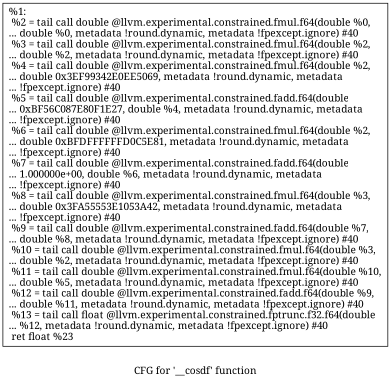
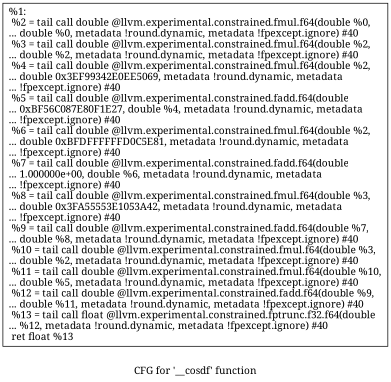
node "%1:": text "ret float %23" -> "ret float %13"
